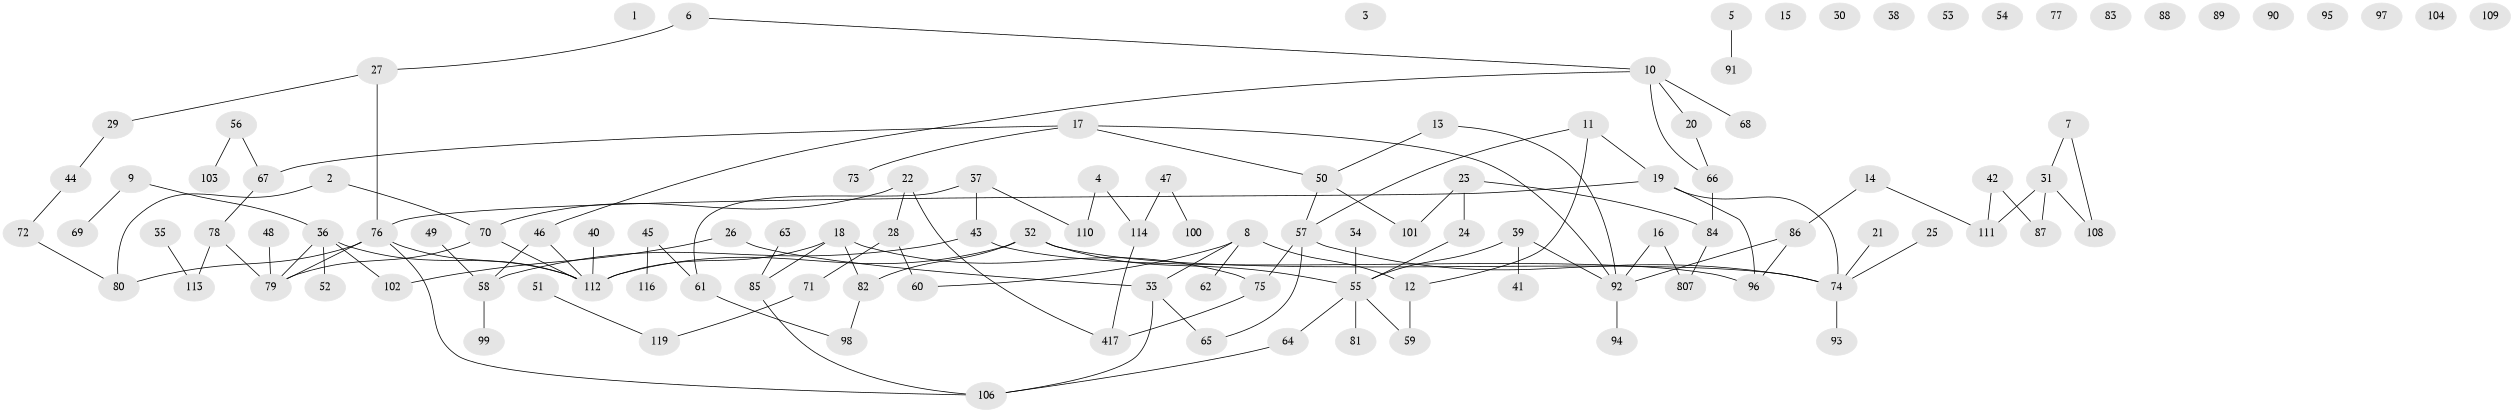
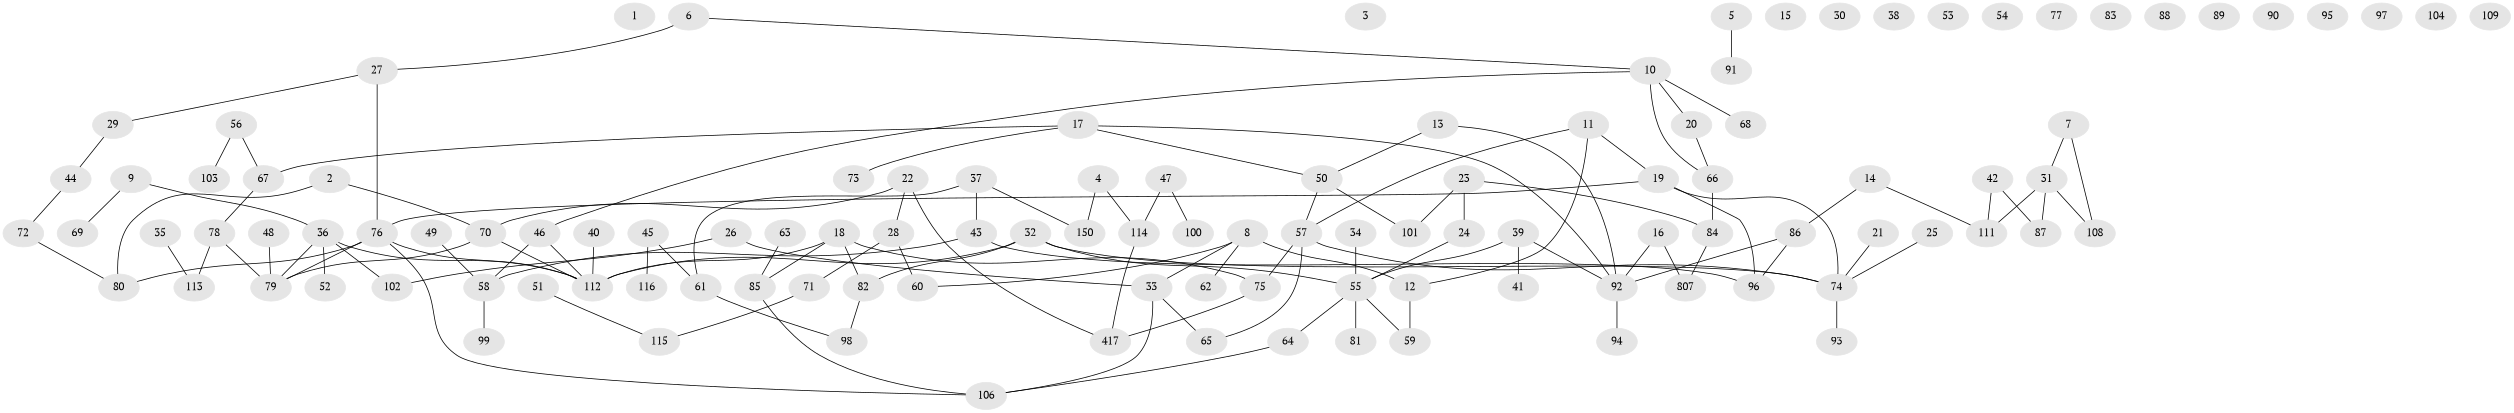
node "110": label "110" -> "150"
node "119": label "119" -> "115"
